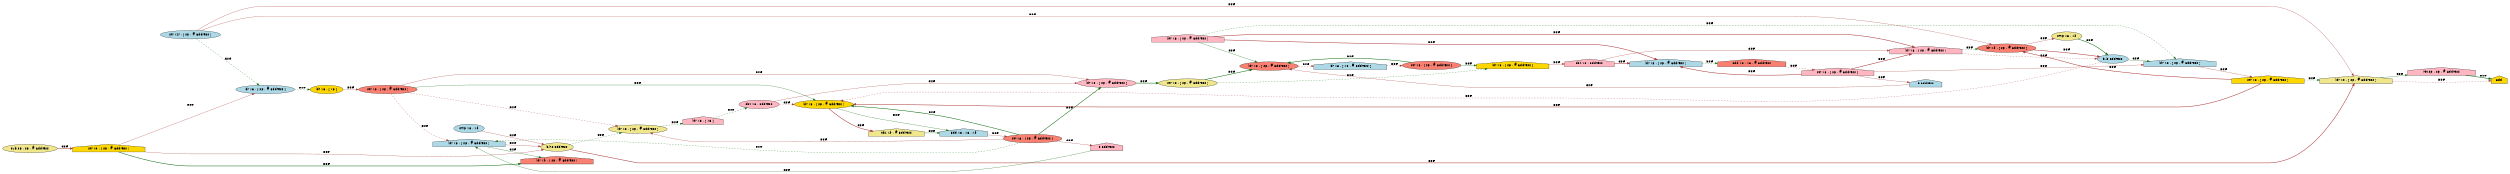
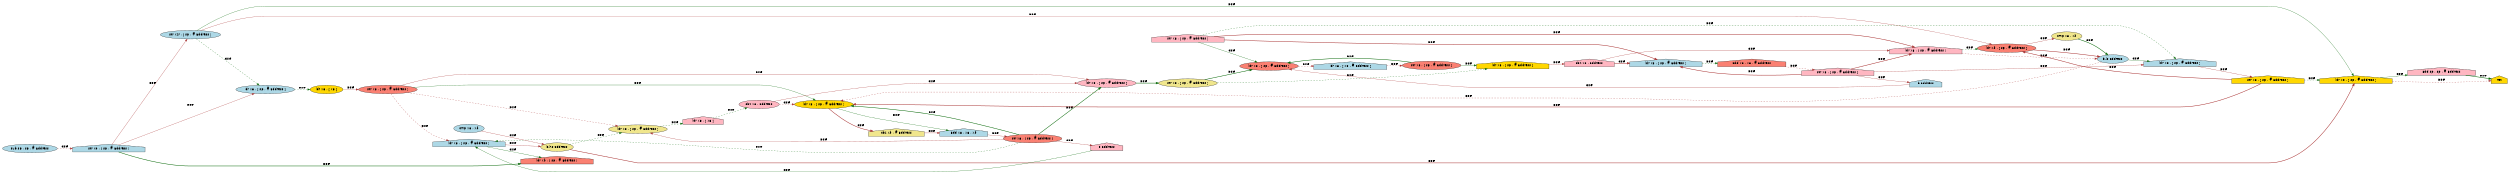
edge "str xzr , [ sp , # address ]" -> "ldr x0 , [ sp , # address ]": color brown -> darkgreen
node "ret sp , sp , # address": label "ret sp , sp , # address" -> "add sp , sp , # address"
node "ldr x0 , [ sp , # address ]": fillcolor khaki -> gold
node "add": label "add" -> "ret"
edge "cbz x9 , # address" -> "add x8 , x8 , x9": color darkgreen -> brown
node "sub sp , sp , # address": fillcolor khaki -> lightblue
edge "sub sp , sp , # address" -> "str x0 , [ sp , # address ]": style bold -> dashed
node "str x0 , [ sp , # address ]": fillcolor gold -> lightblue
edge "str x0 , [ sp , # address ]" -> "b.hs address": now "str x0 , [ sp , # address ]" -> "str xzr , [ sp , # address ]"
